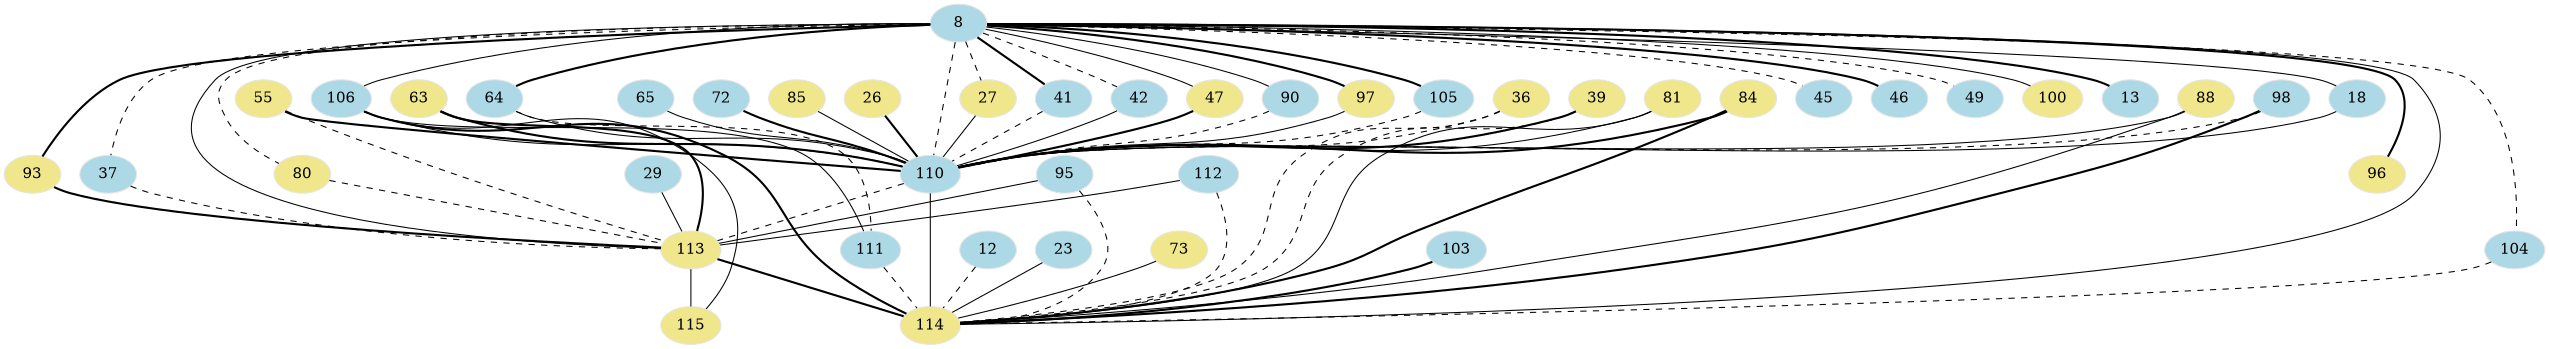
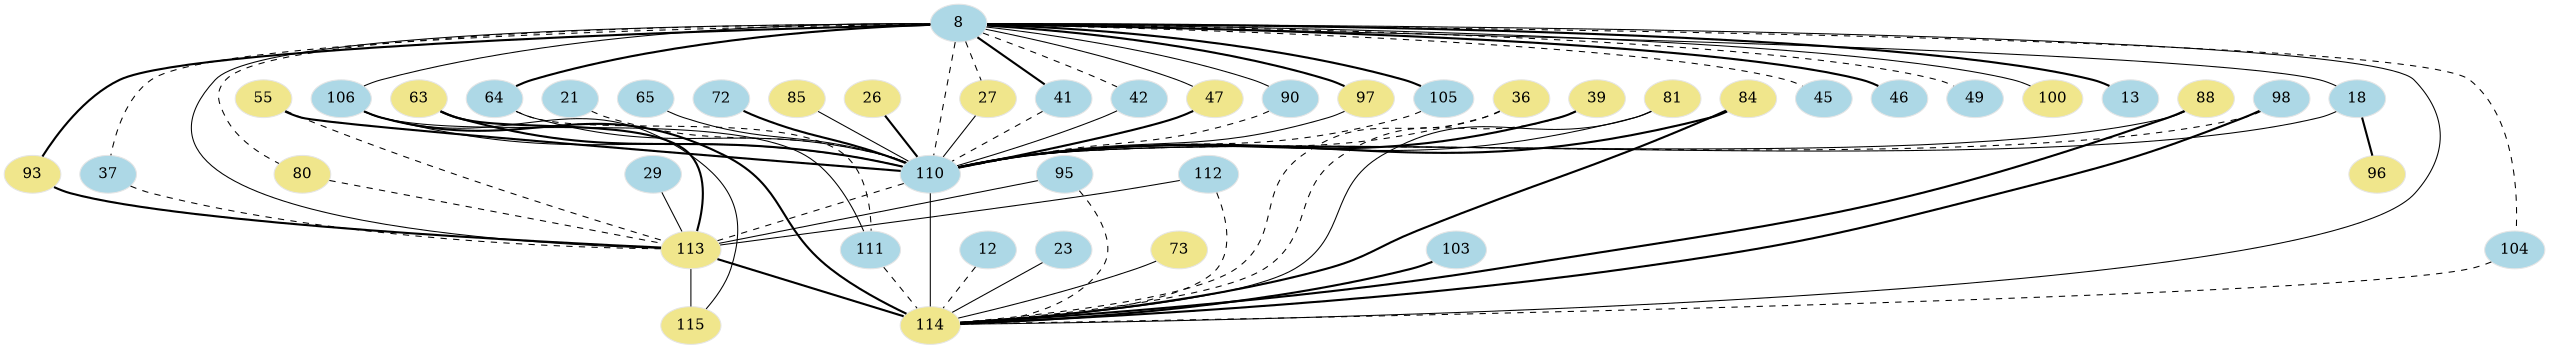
edge "8" -- "96": now "18" -- "96"
node "21": added
edge "88" -- "114": style solid -> bold
